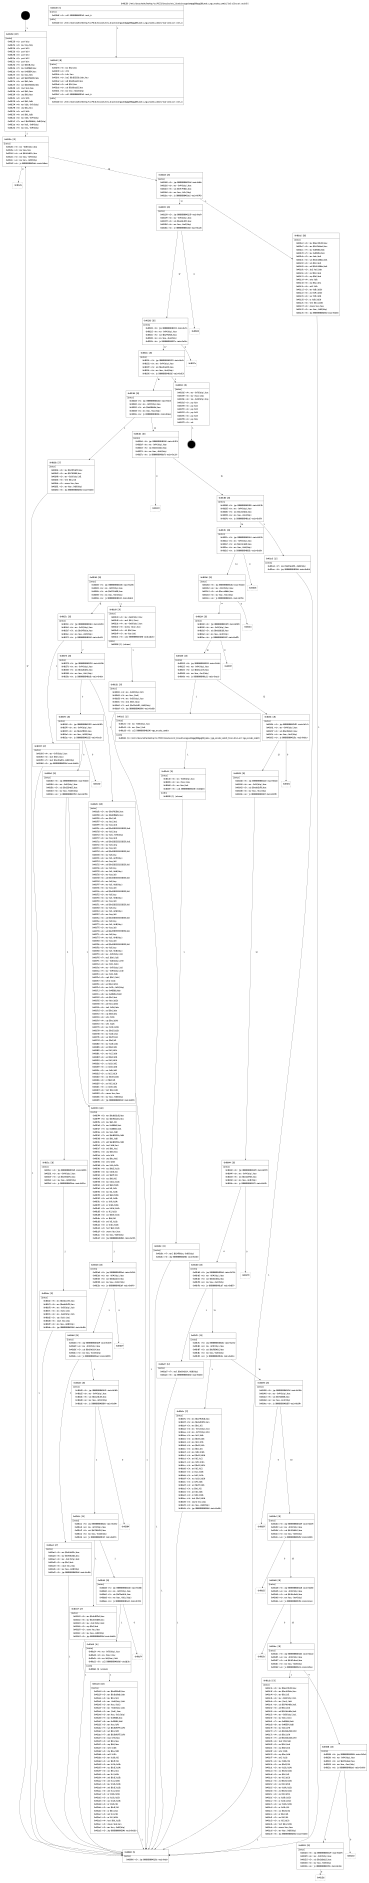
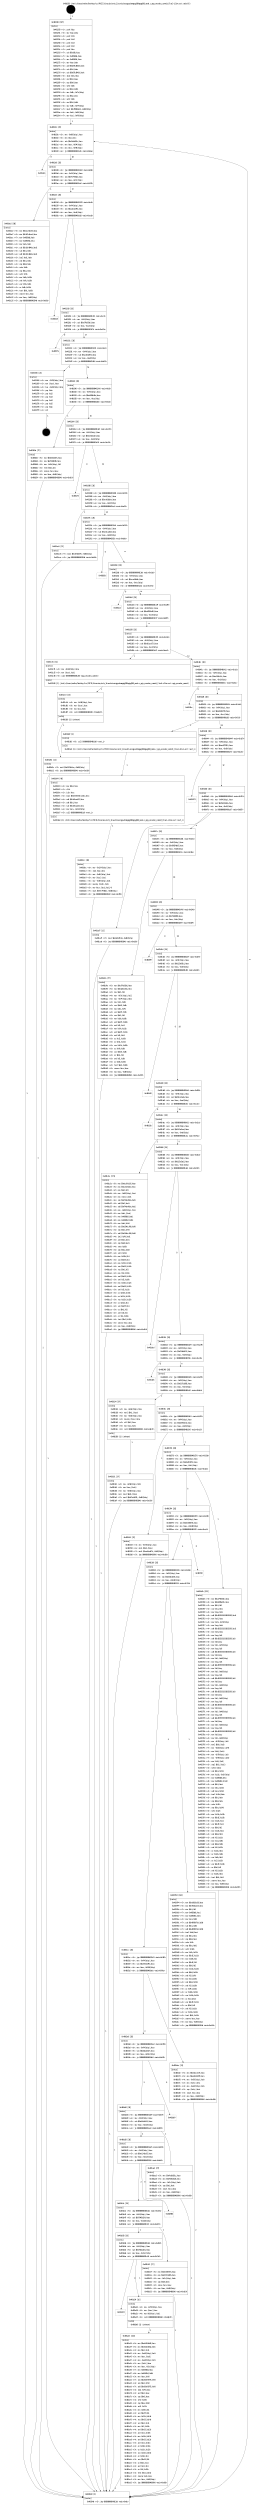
node "0x401fd7": removed
edge "0x401428 [28]" -> "0x401b8f [5]": added, label "1"
node "0x401bbc [38]": added
edge "0x401994 [144]" -> "0x4015e8 [28]": now "0x4015cc [28]" -> "0x4015e8 [28]"
edge "0x401524 [28]" -> "0x401540 [28]": added, label "9"
